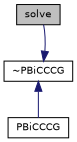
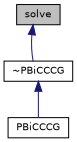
edge "solve" -> "~PBiCCCG": reversed
